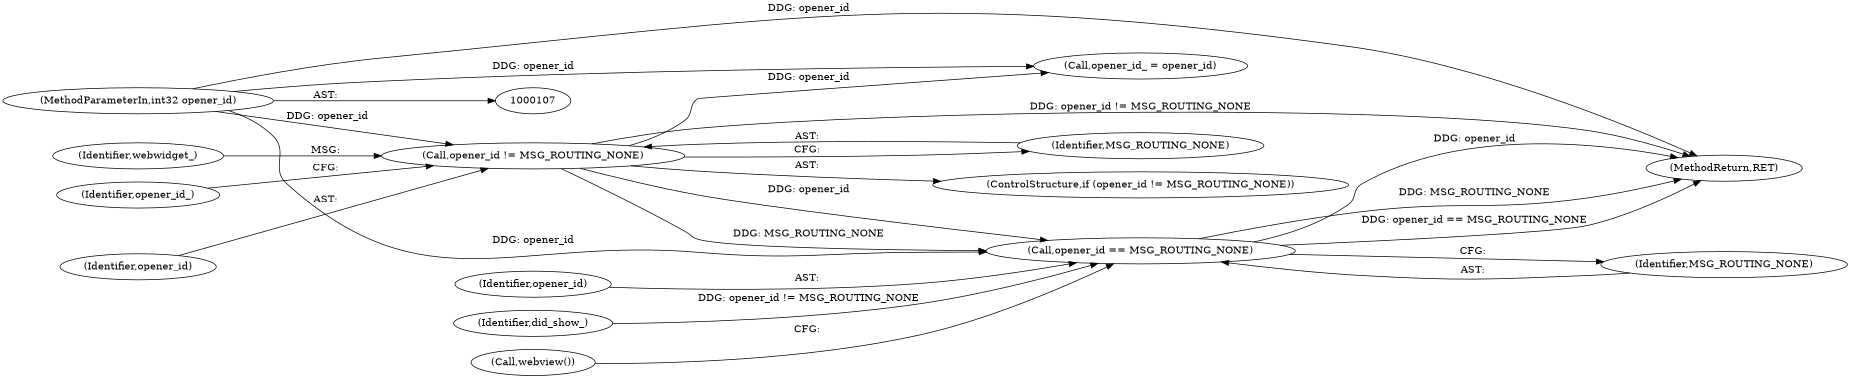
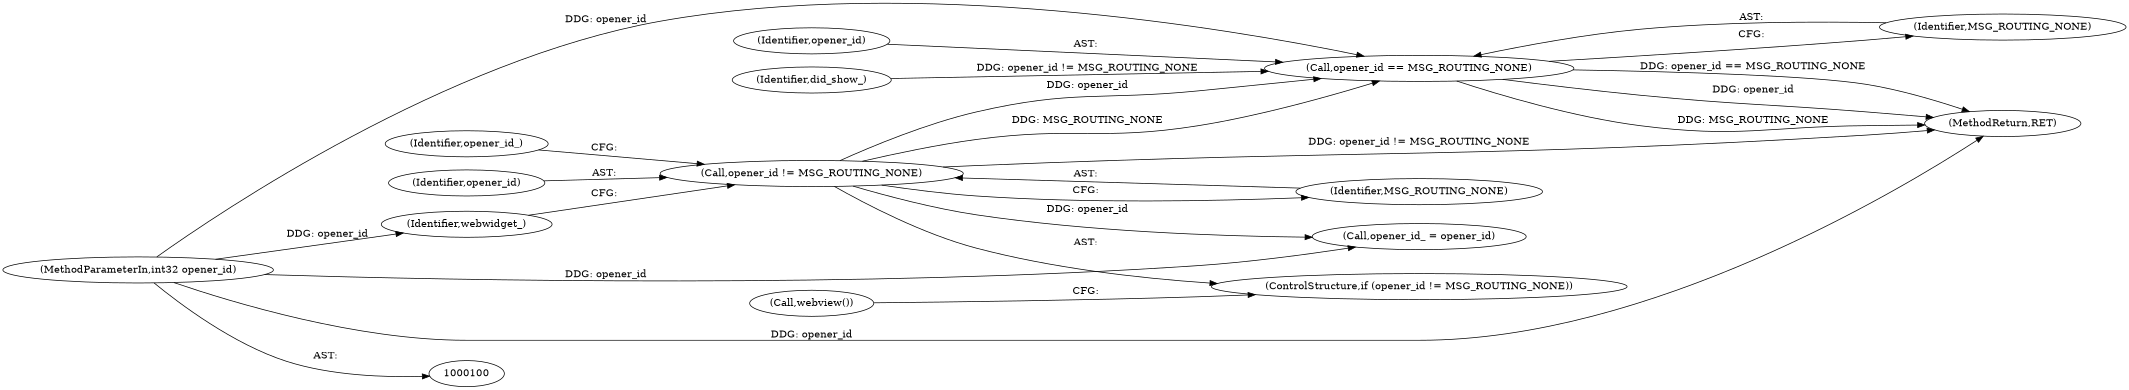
node "1000107": label "1000107" -> "1000100"
edge "(MethodParameterIn,int32 opener_id)" -> "(Call,opener_id != MSG_ROUTING_NONE)": now "(MethodParameterIn,int32 opener_id)" -> "(Identifier,webwidget_)"
edge "(Identifier,webwidget_)" -> "(Call,opener_id != MSG_ROUTING_NONE)": label "MSG: " -> "CFG: "
edge "(Call,webview())" -> "(Call,opener_id == MSG_ROUTING_NONE)": now "(Call,webview())" -> "(ControlStructure,if (opener_id != MSG_ROUTING_NONE))"
